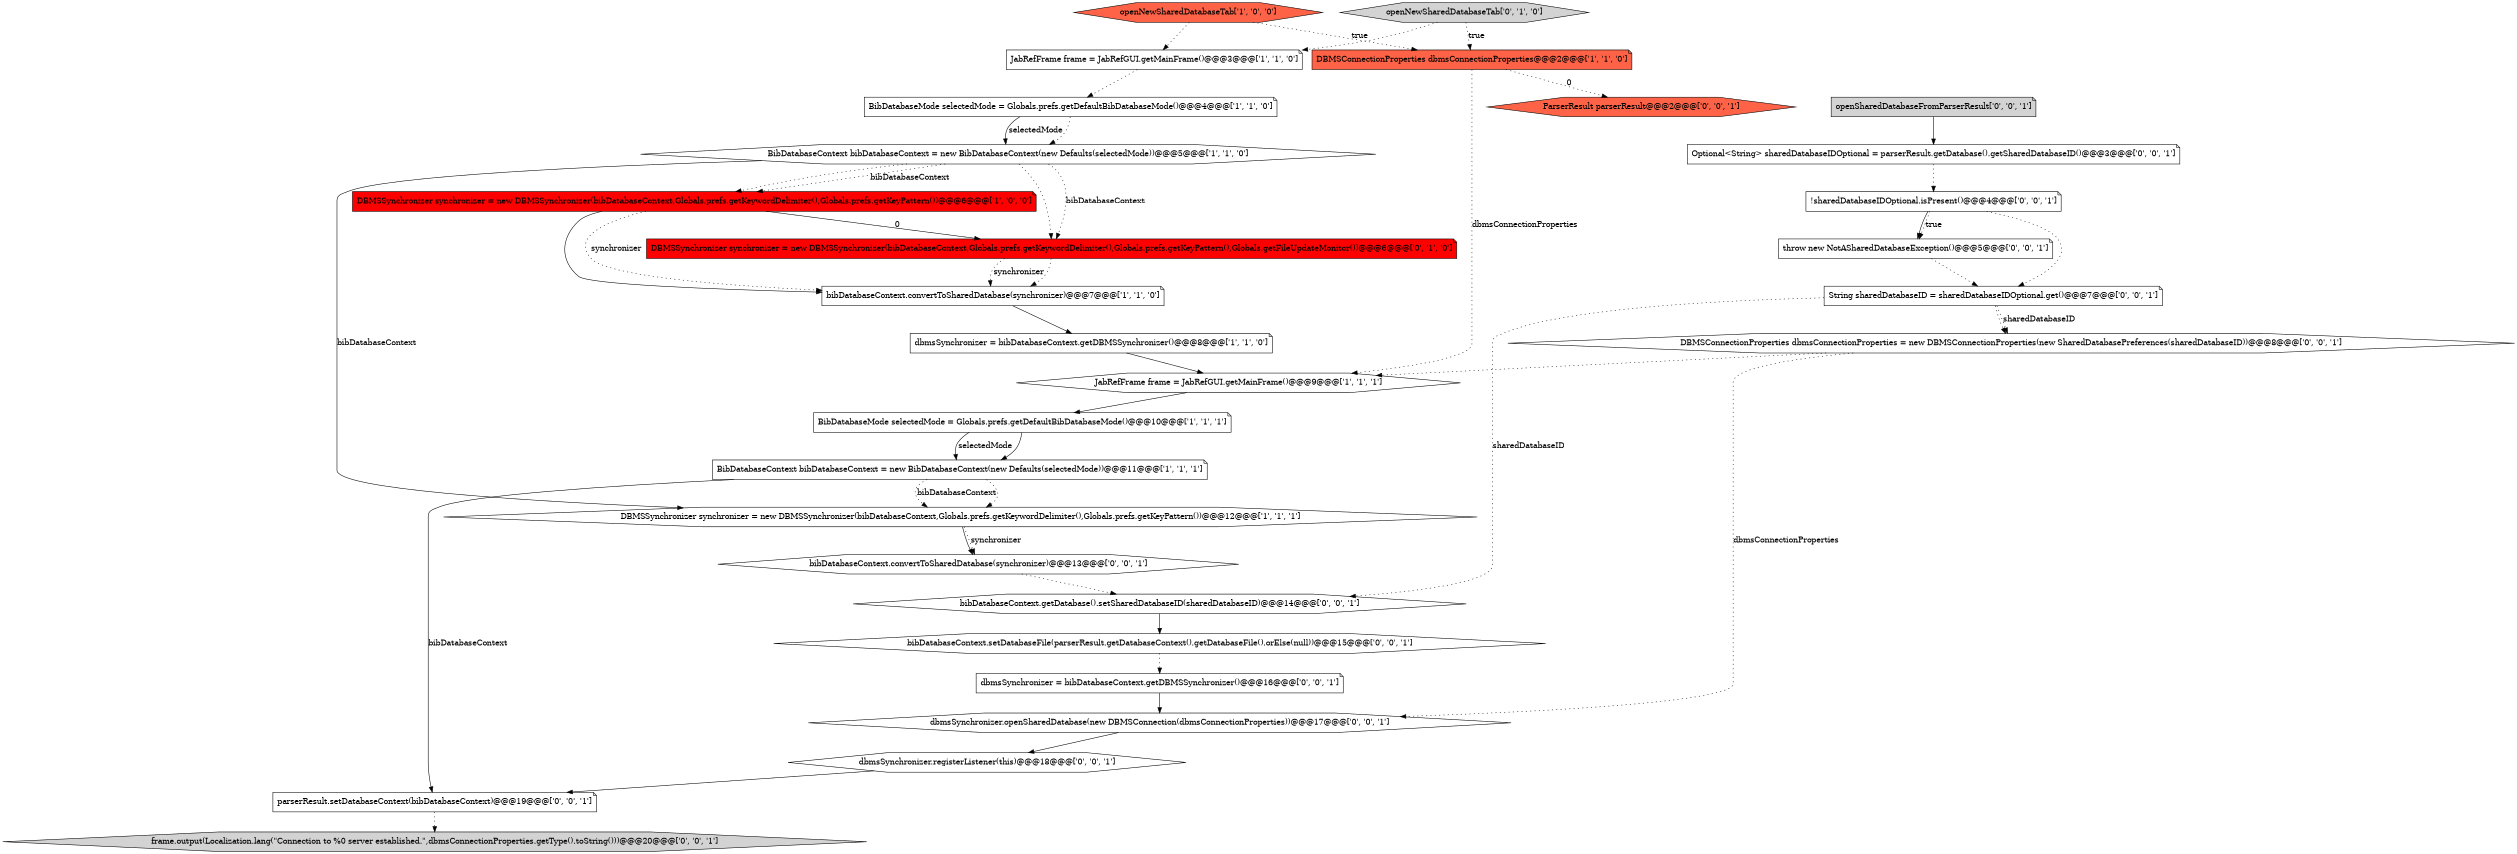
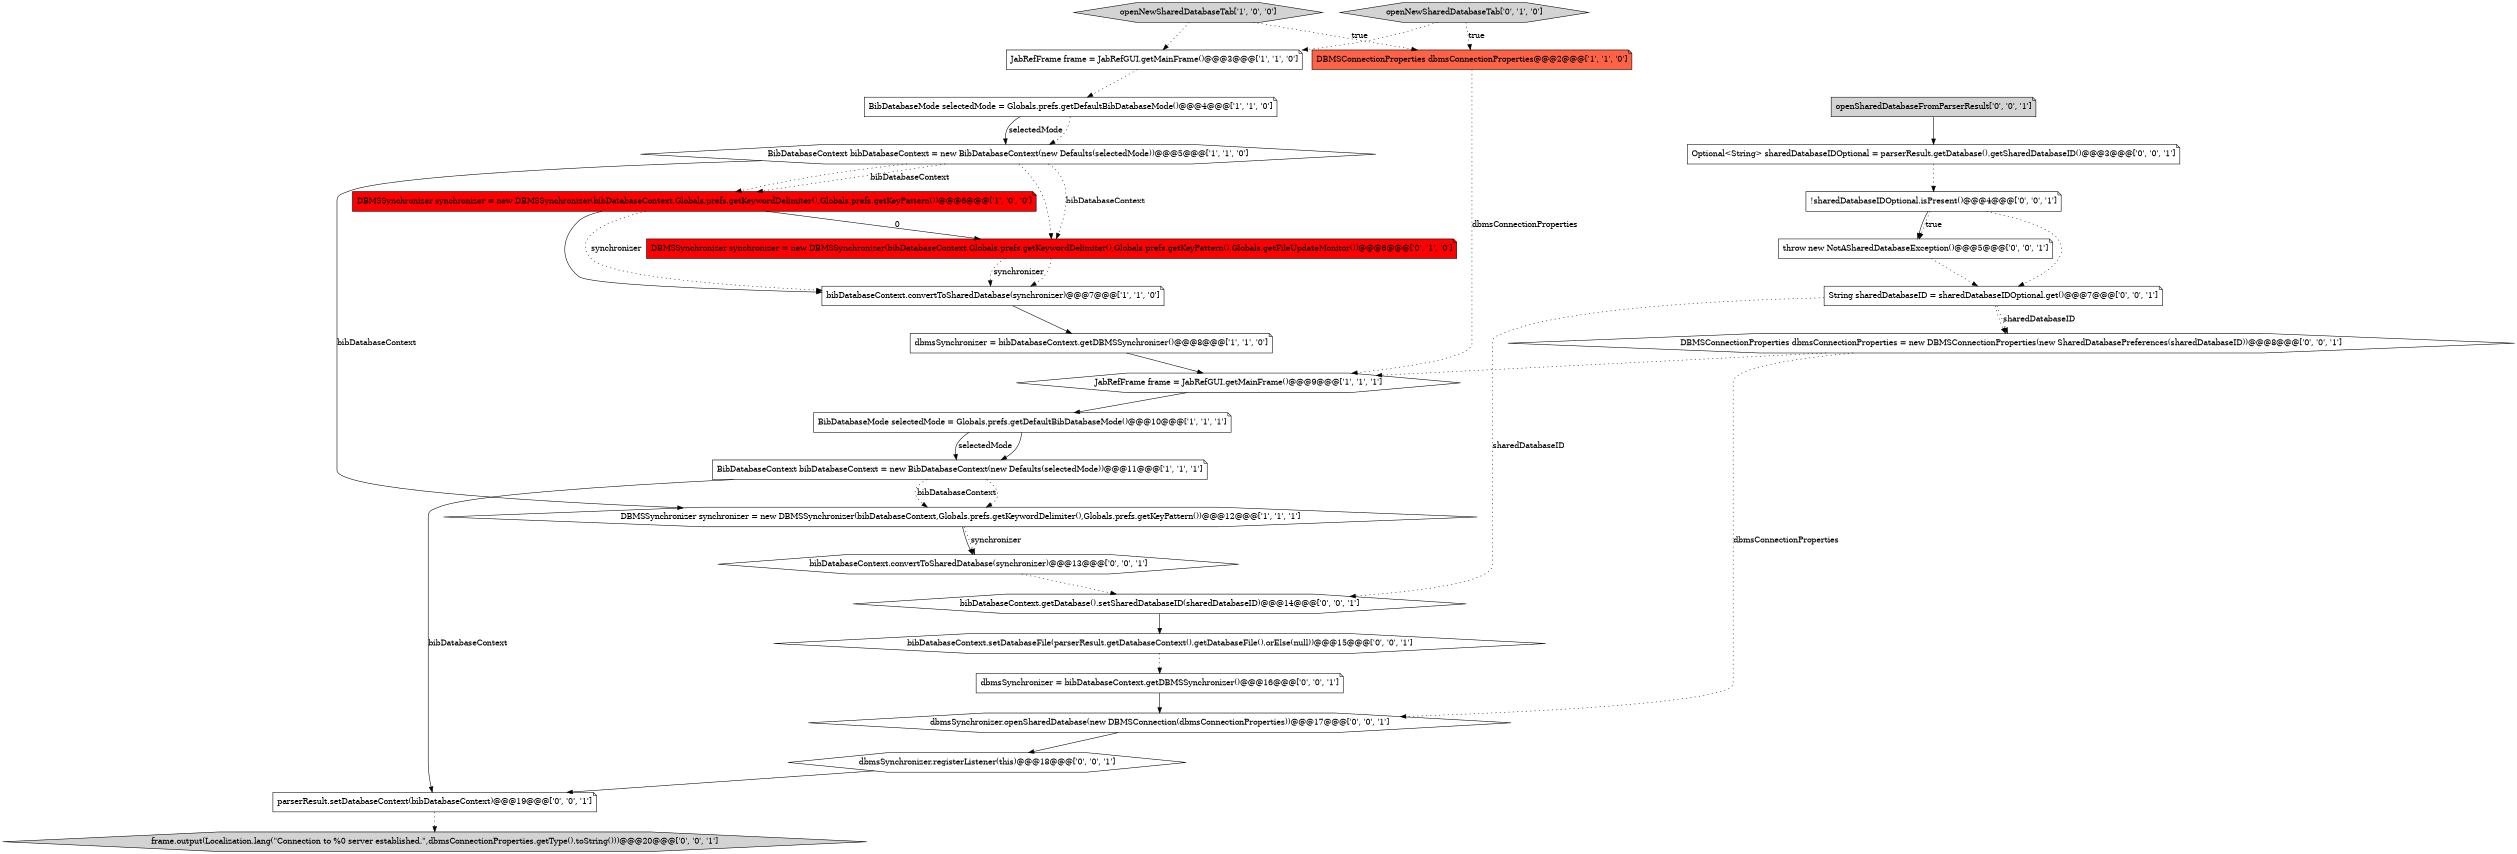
node "openNewSharedDatabaseTab['1', '0', '0']": fillcolor tomato -> lightgray
node "ParserResult parserResult@@@2@@@['0', '0', '1']": removed
